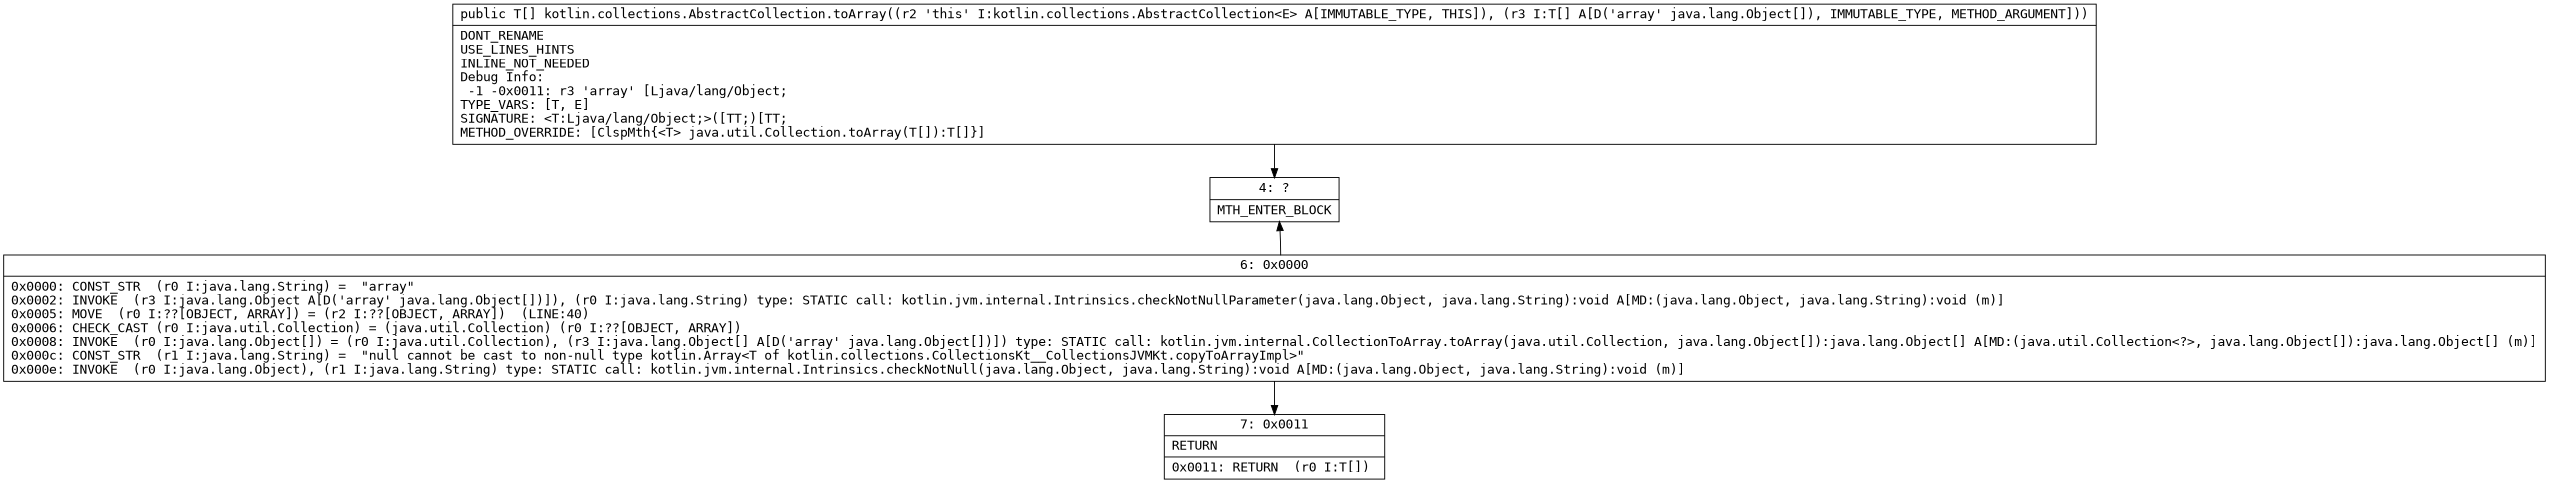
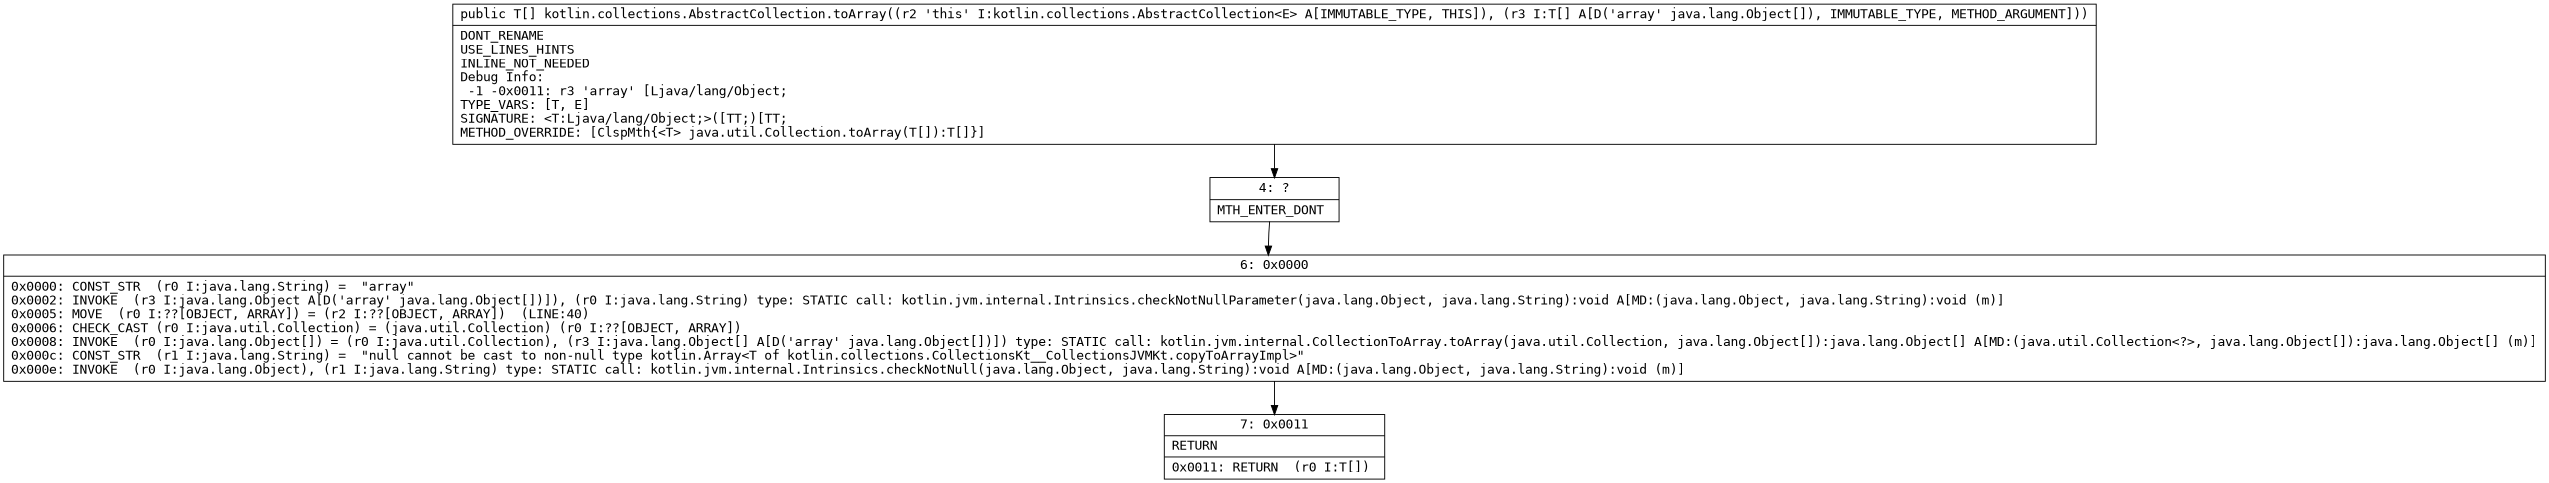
node "4: ?": text "MTH_ENTER_BLOCK" -> "MTH_ENTER_DONT"
edge "6: 0x0000" -> "4: ?": reversed
